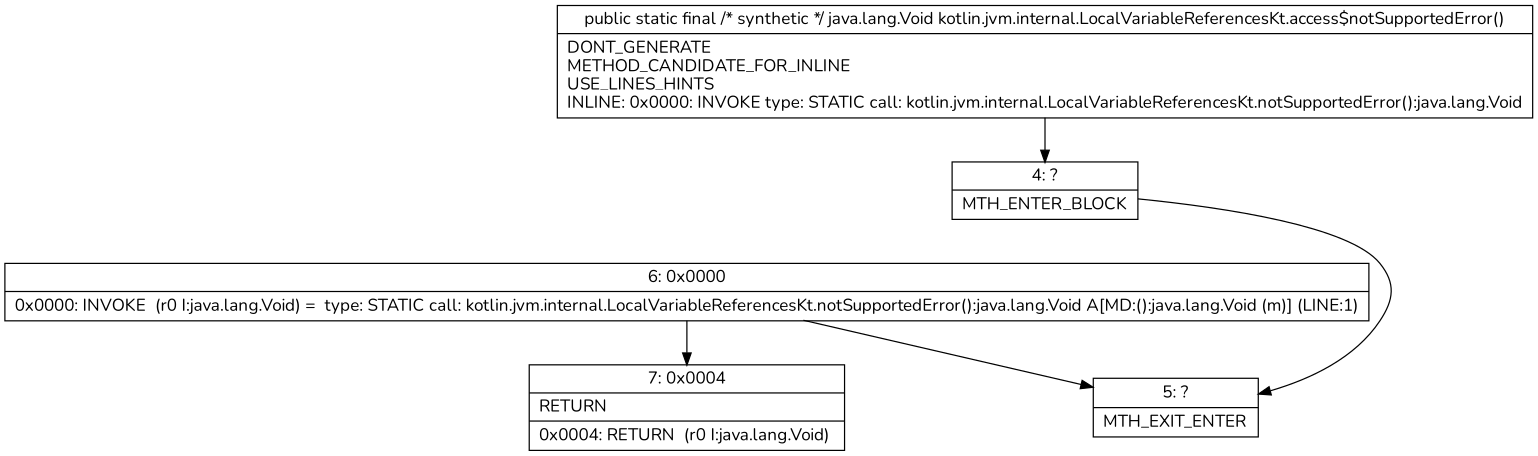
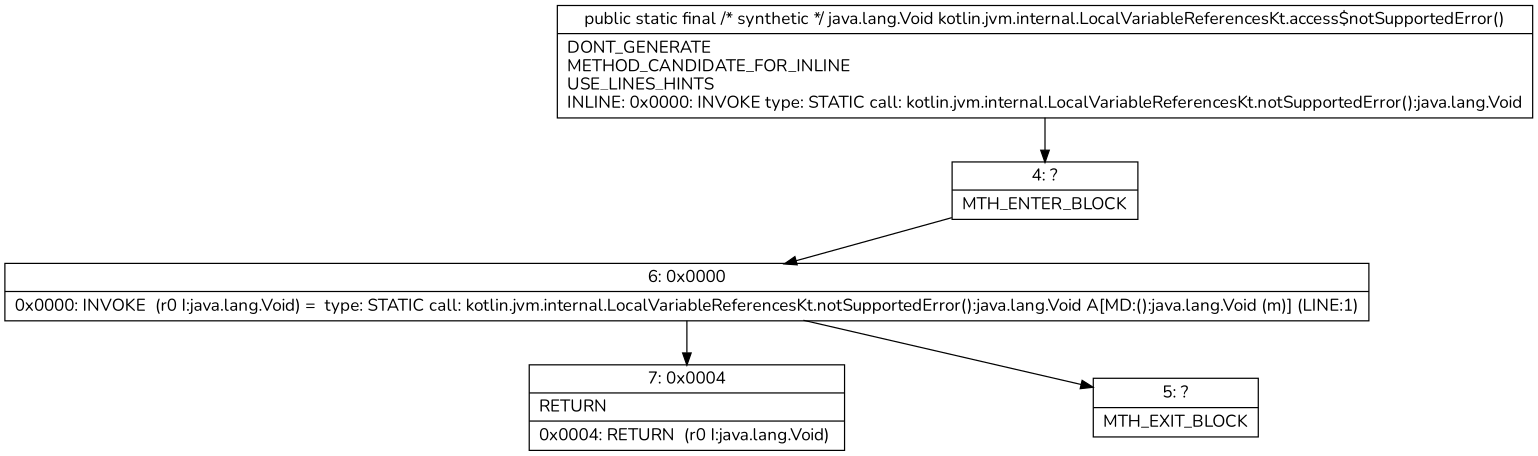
edge "4: ?" -> "5: ?": now "4: ?" -> "6: 0x0000"
node "5: ?": text "MTH_EXIT_ENTER" -> "MTH_EXIT_BLOCK"
